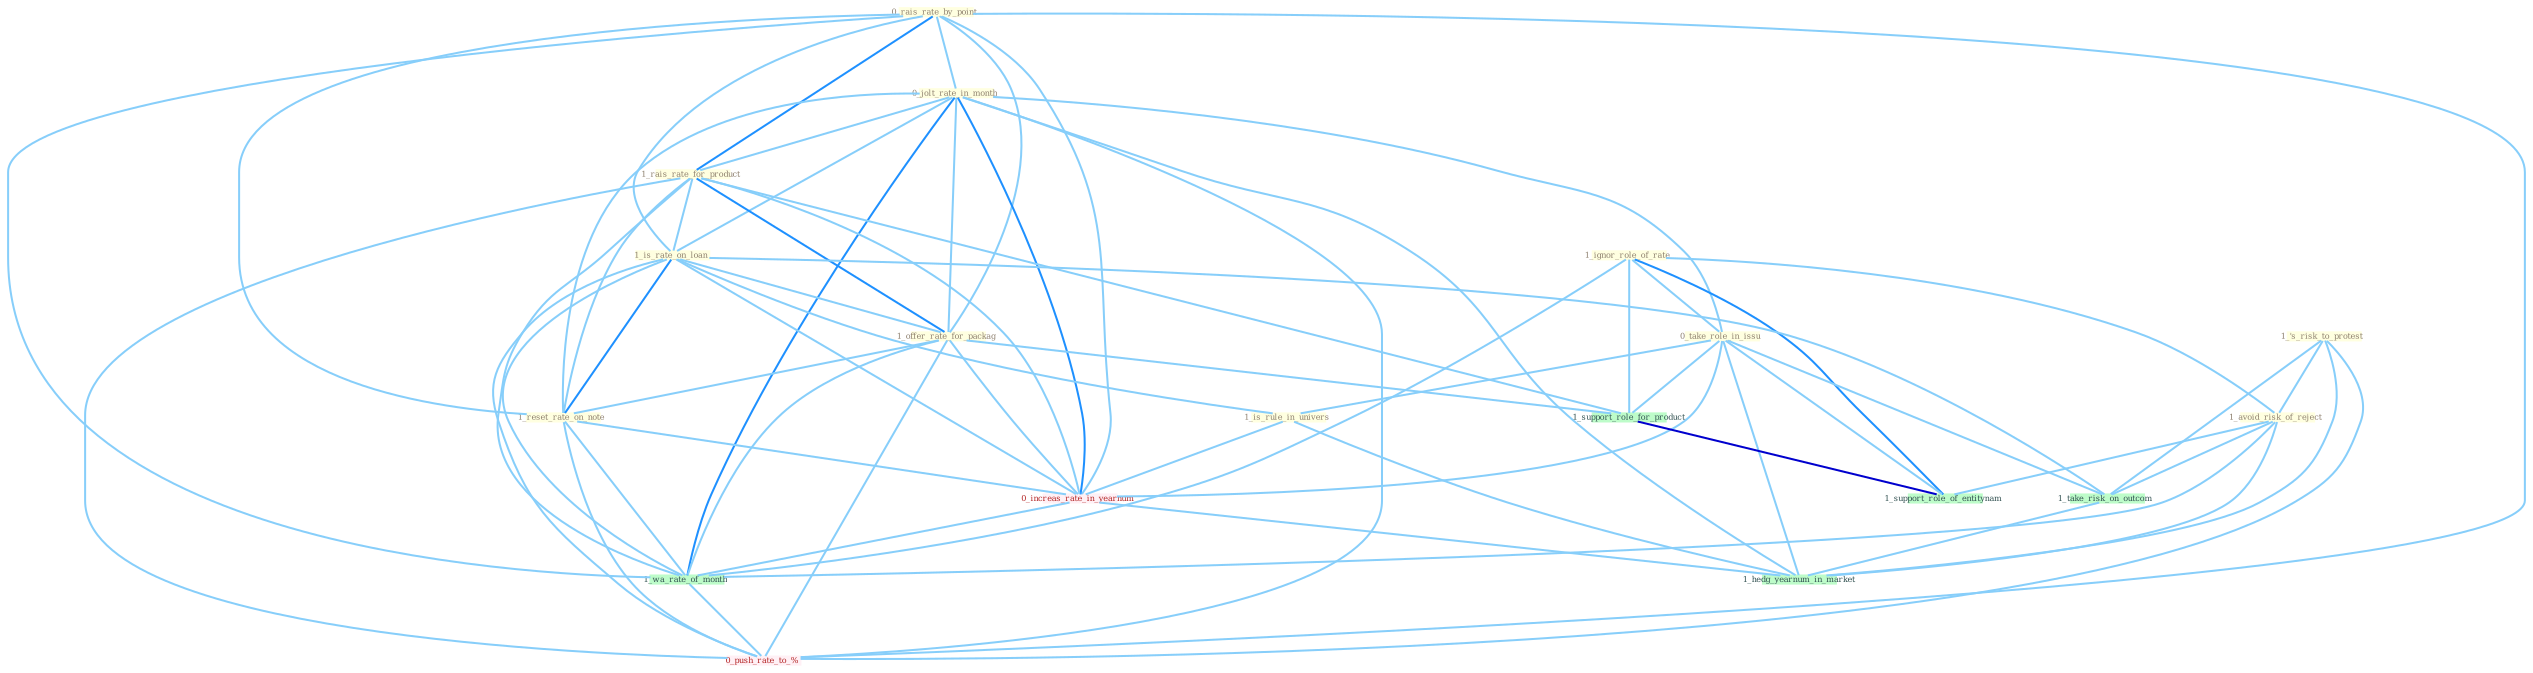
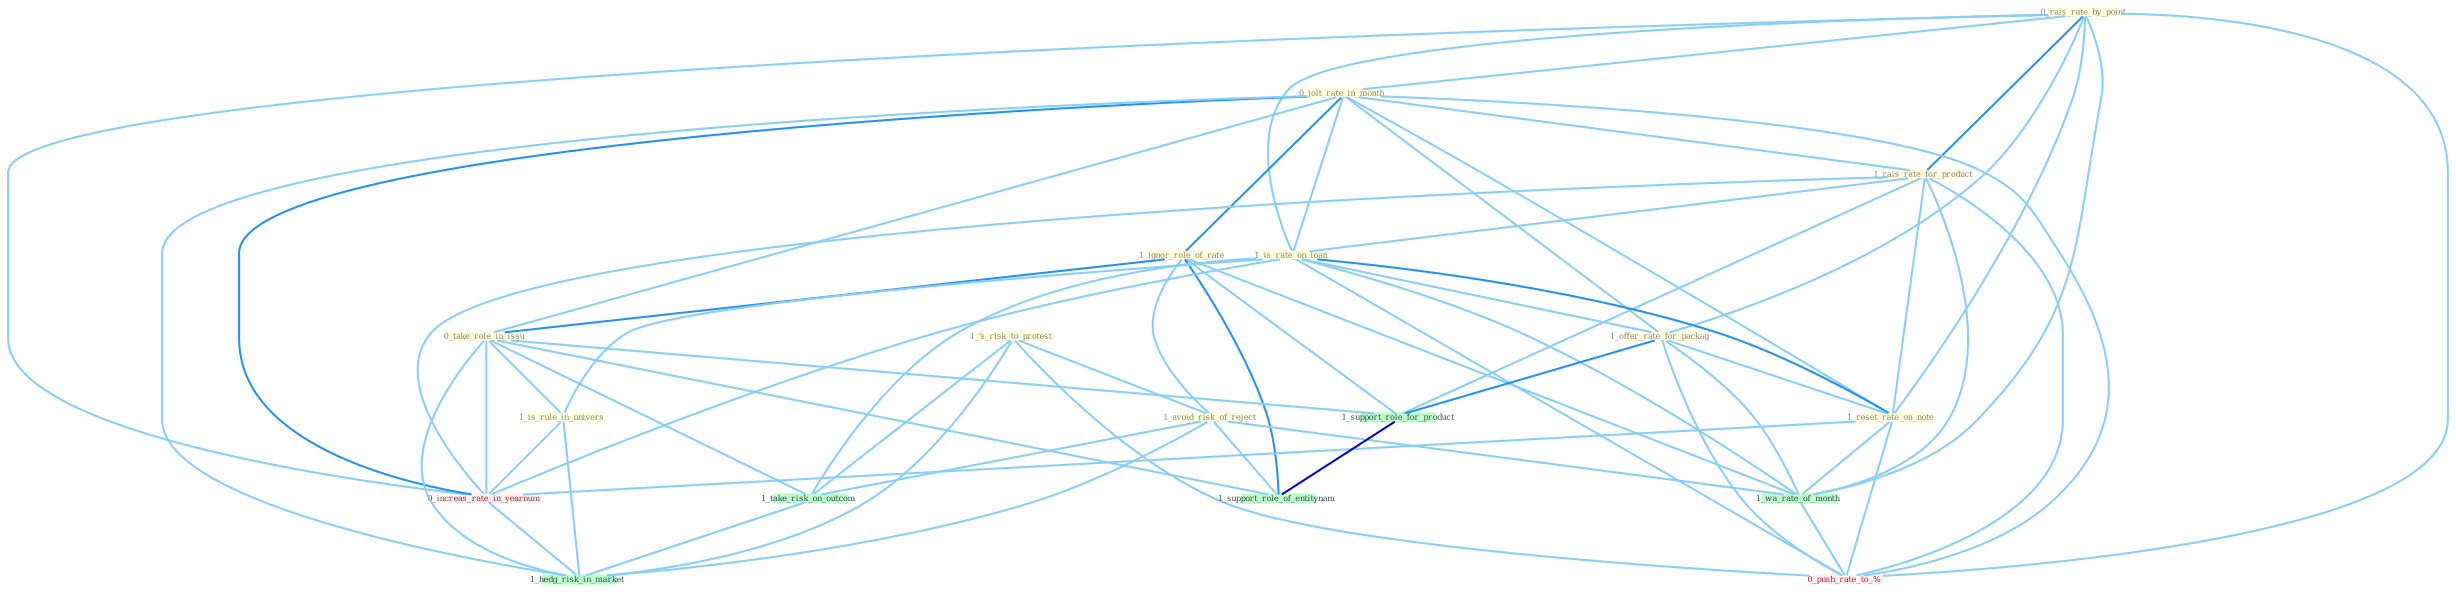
edge "1_rais_rate_for_product" -- "1_offer_rate_for_packag": removed
edge "1_ignor_role_of_rate" -- "0_take_role_in_issu": color #87cefa -> #1e90ff
edge "0_jolt_rate_in_month" -- "1_wa_rate_of_month": now "0_jolt_rate_in_month" -- "1_ignor_role_of_rate"
edge "1_offer_rate_for_packag" -- "1_support_role_for_product": color #87cefa -> #1e90ff
edge "1_offer_rate_for_packag" -- "0_increas_rate_in_yearnum": removed
edge "0_increas_rate_in_yearnum" -- "1_wa_rate_of_month": removed
node "1_hedg_yearnum_in_market": label "1_hedg_yearnum_in_market" -> "1_hedg_risk_in_market"
